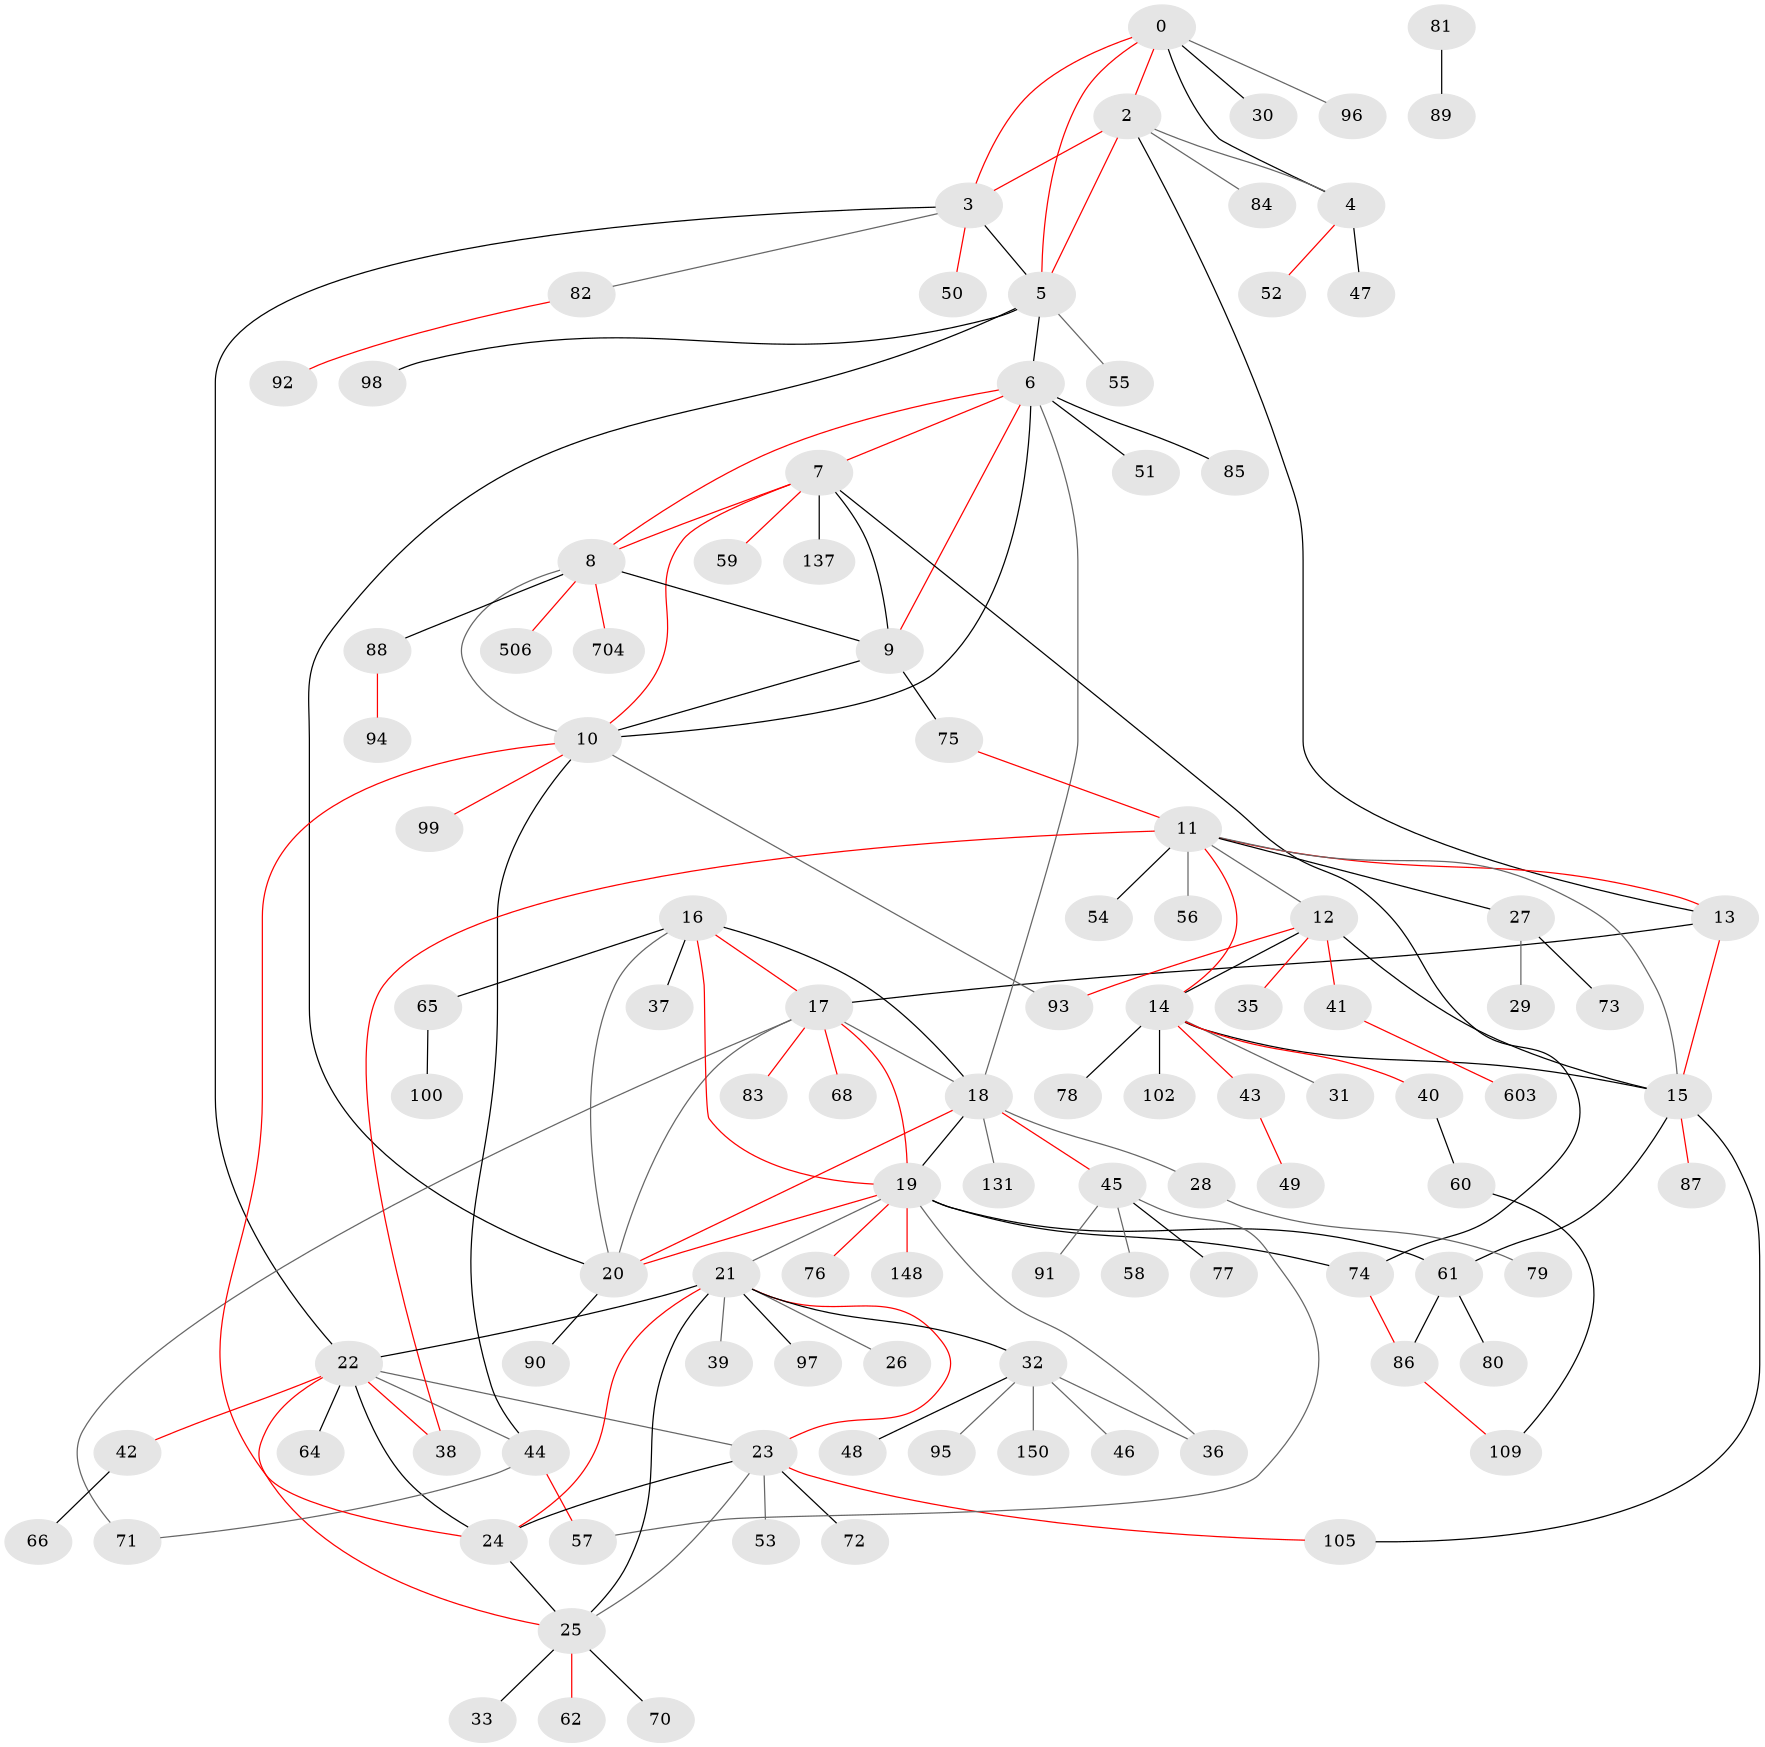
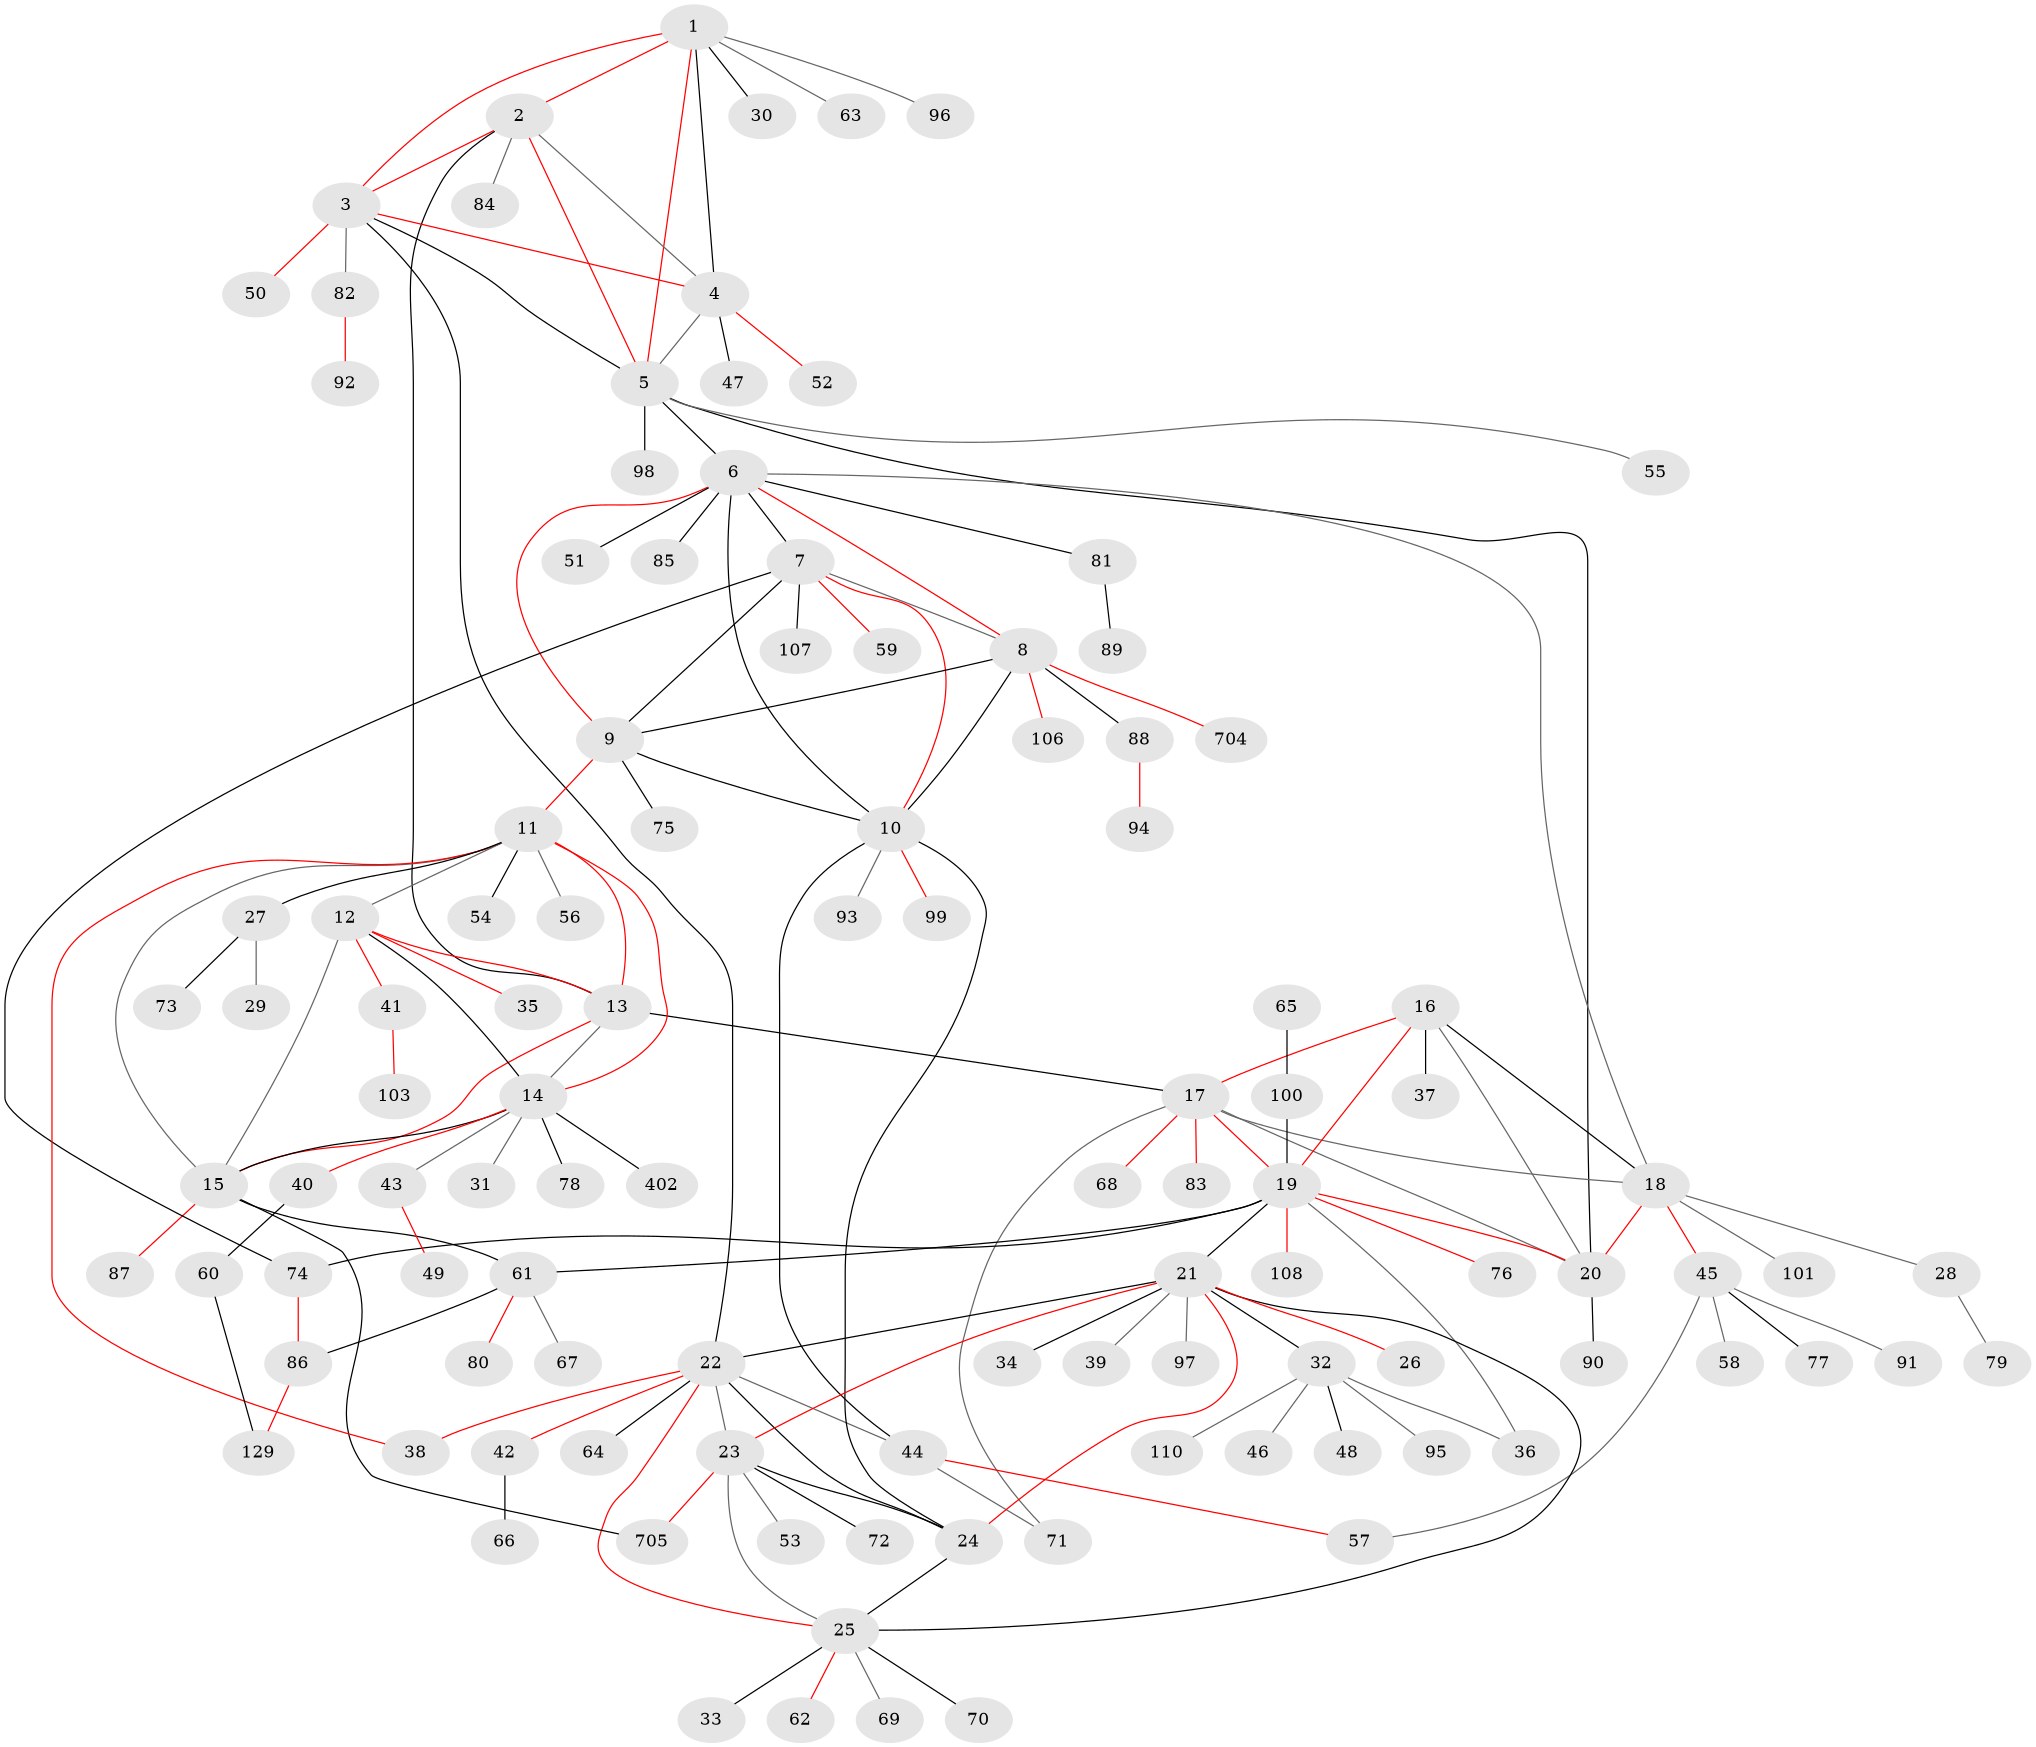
node "0": label "0" -> "1"
node "63": added
edge "3" -- "4": added
edge "4" -- "5": added
edge "6" -- "7": color red -> black
edge "6" -- "81": added
edge "7" -- "8": color red -> gray40
node "137": label "137" -> "107"
edge "8" -- "10": color gray40 -> black
node "506": label "506" -> "106"
edge "75" -- "11": now "9" -- "11"
edge "12" -- "93": now "12" -- "13"
edge "16" -- "65": removed
edge "12" -- "15": color black -> gray40
edge "13" -- "14": added
edge "14" -- "43": color red -> gray40
node "102": label "102" -> "402"
node "603": label "603" -> "103"
edge "10" -- "24": color red -> black
edge "18" -- "19": now "100" -- "19"
node "131": label "131" -> "101"
edge "19" -- "21": color gray40 -> black
node "148": label "148" -> "108"
edge "21" -- "97": color black -> gray40
edge "21" -- "26": color gray40 -> red
edge "61" -- "80": color black -> red
node "67": added
node "34": added
node "150": label "150" -> "110"
node "109": label "109" -> "129"
node "105": label "105" -> "705"
node "69": added
